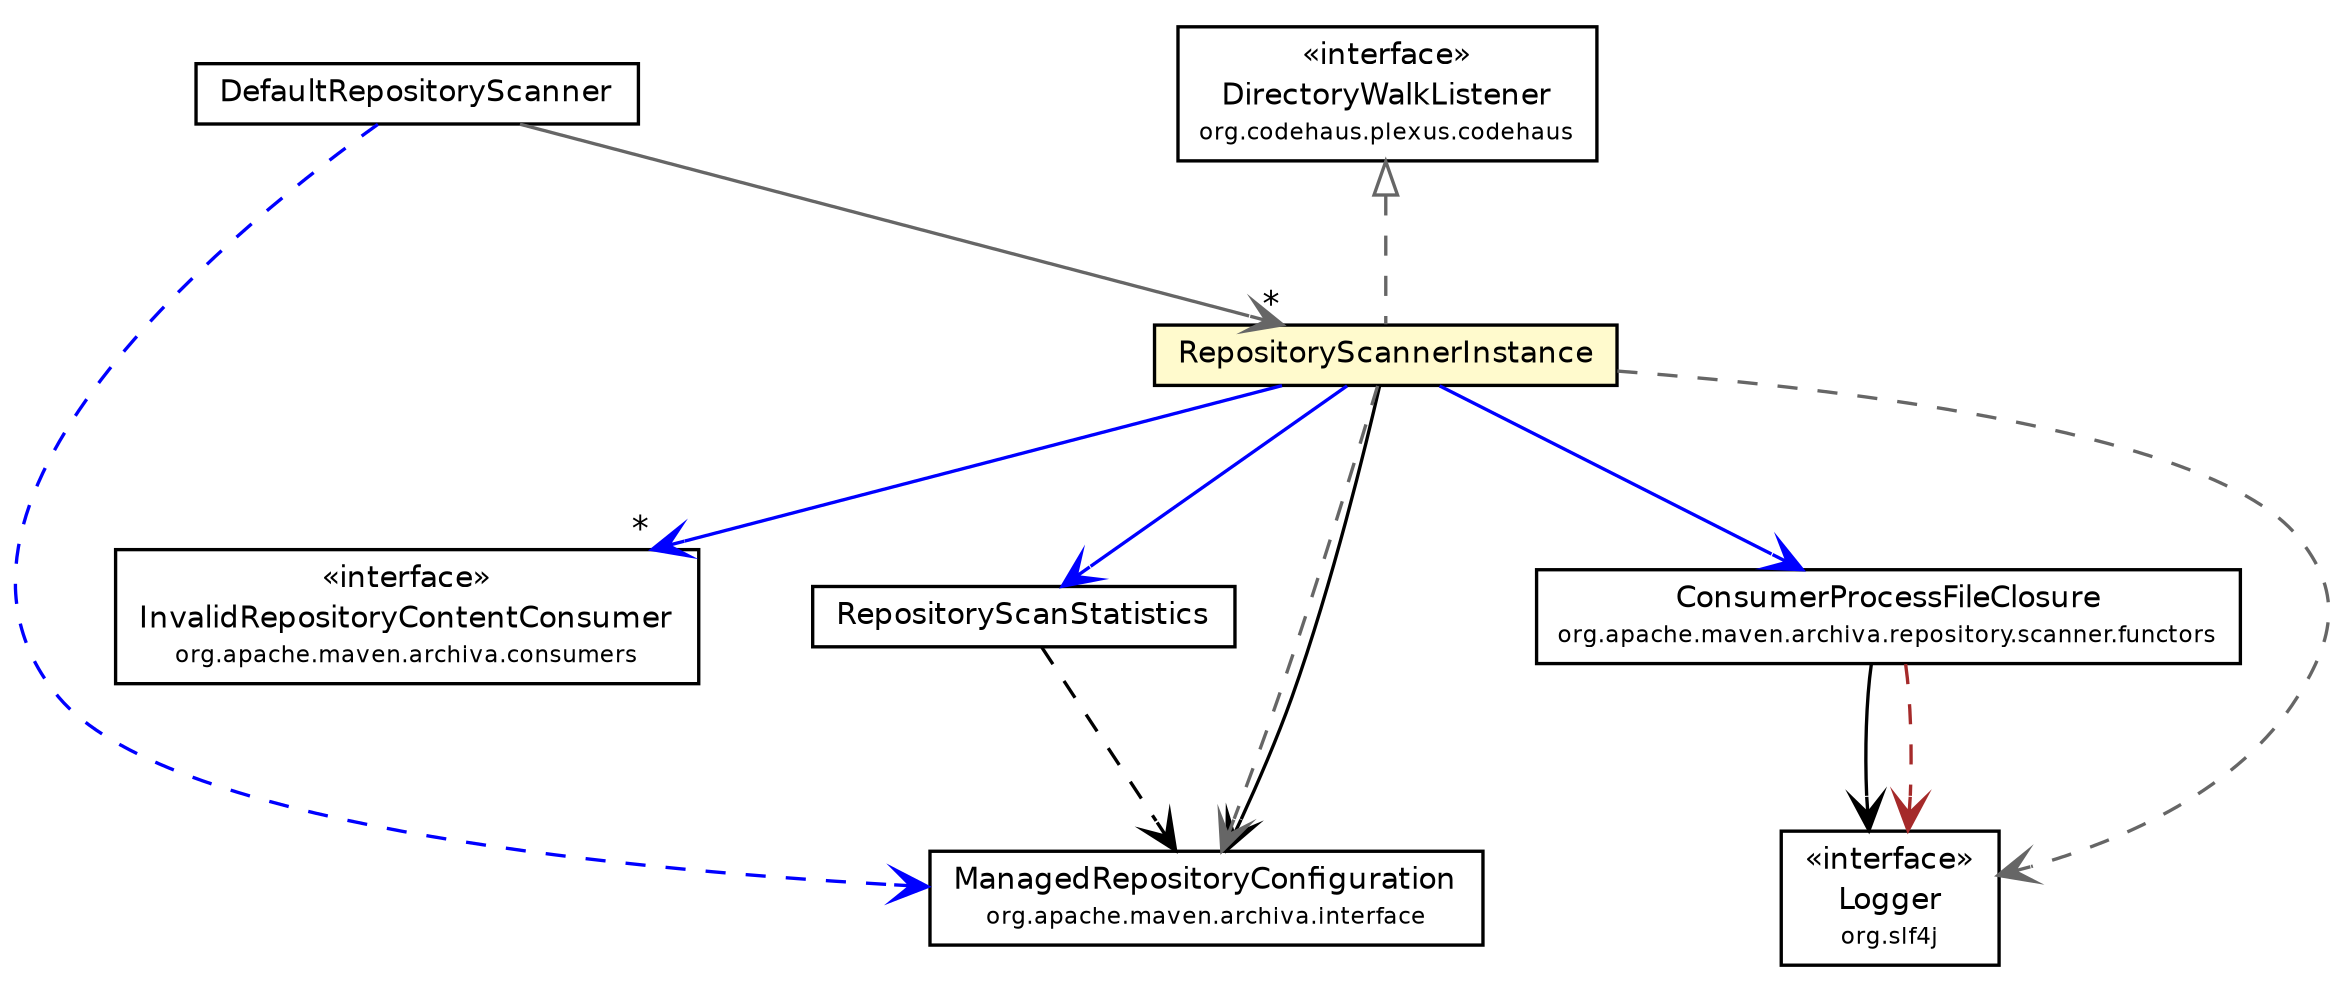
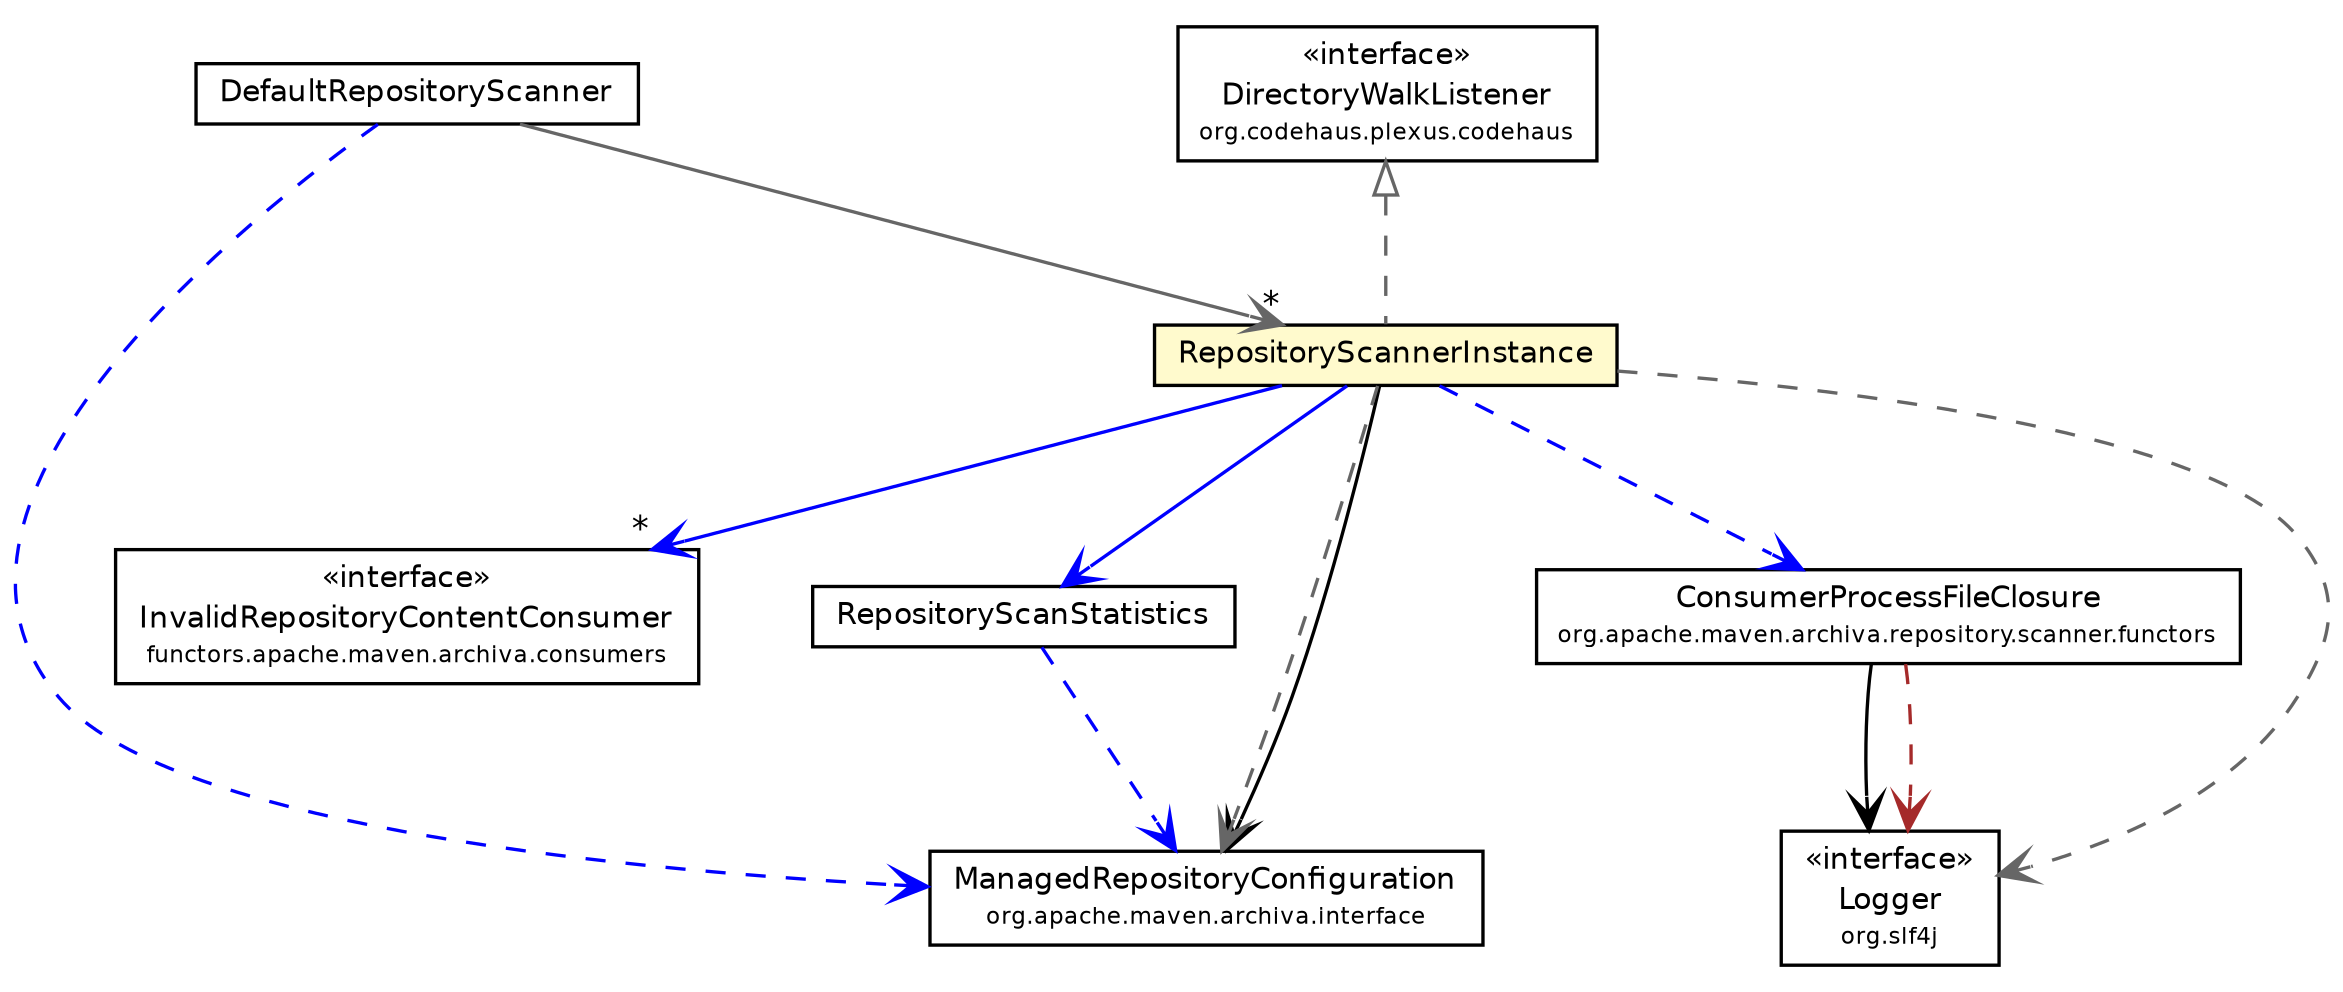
edge "RepositoryScannerInstance" -> "ConsumerProcessFileClosure": style solid -> dashed
node "InvalidRepositoryContentConsumer": text "org.apache.maven.archiva.consumers" -> "functors.apache.maven.archiva.consumers"
edge "RepositoryScanStatistics" -> "ManagedRepositoryConfiguration": color black -> blue
